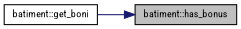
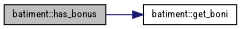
edge "batiment::get_boni" -> "batiment::has_bonus": reversed
